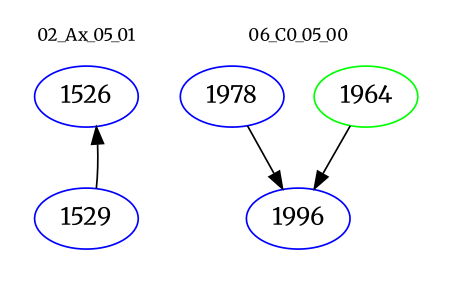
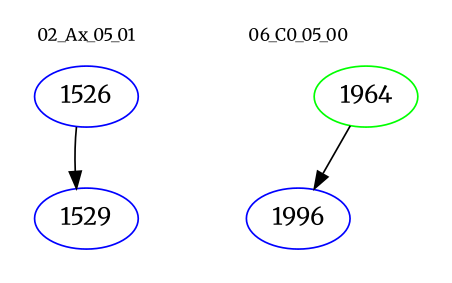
node "1978": removed
edge "1529" -> "1526": reversed
